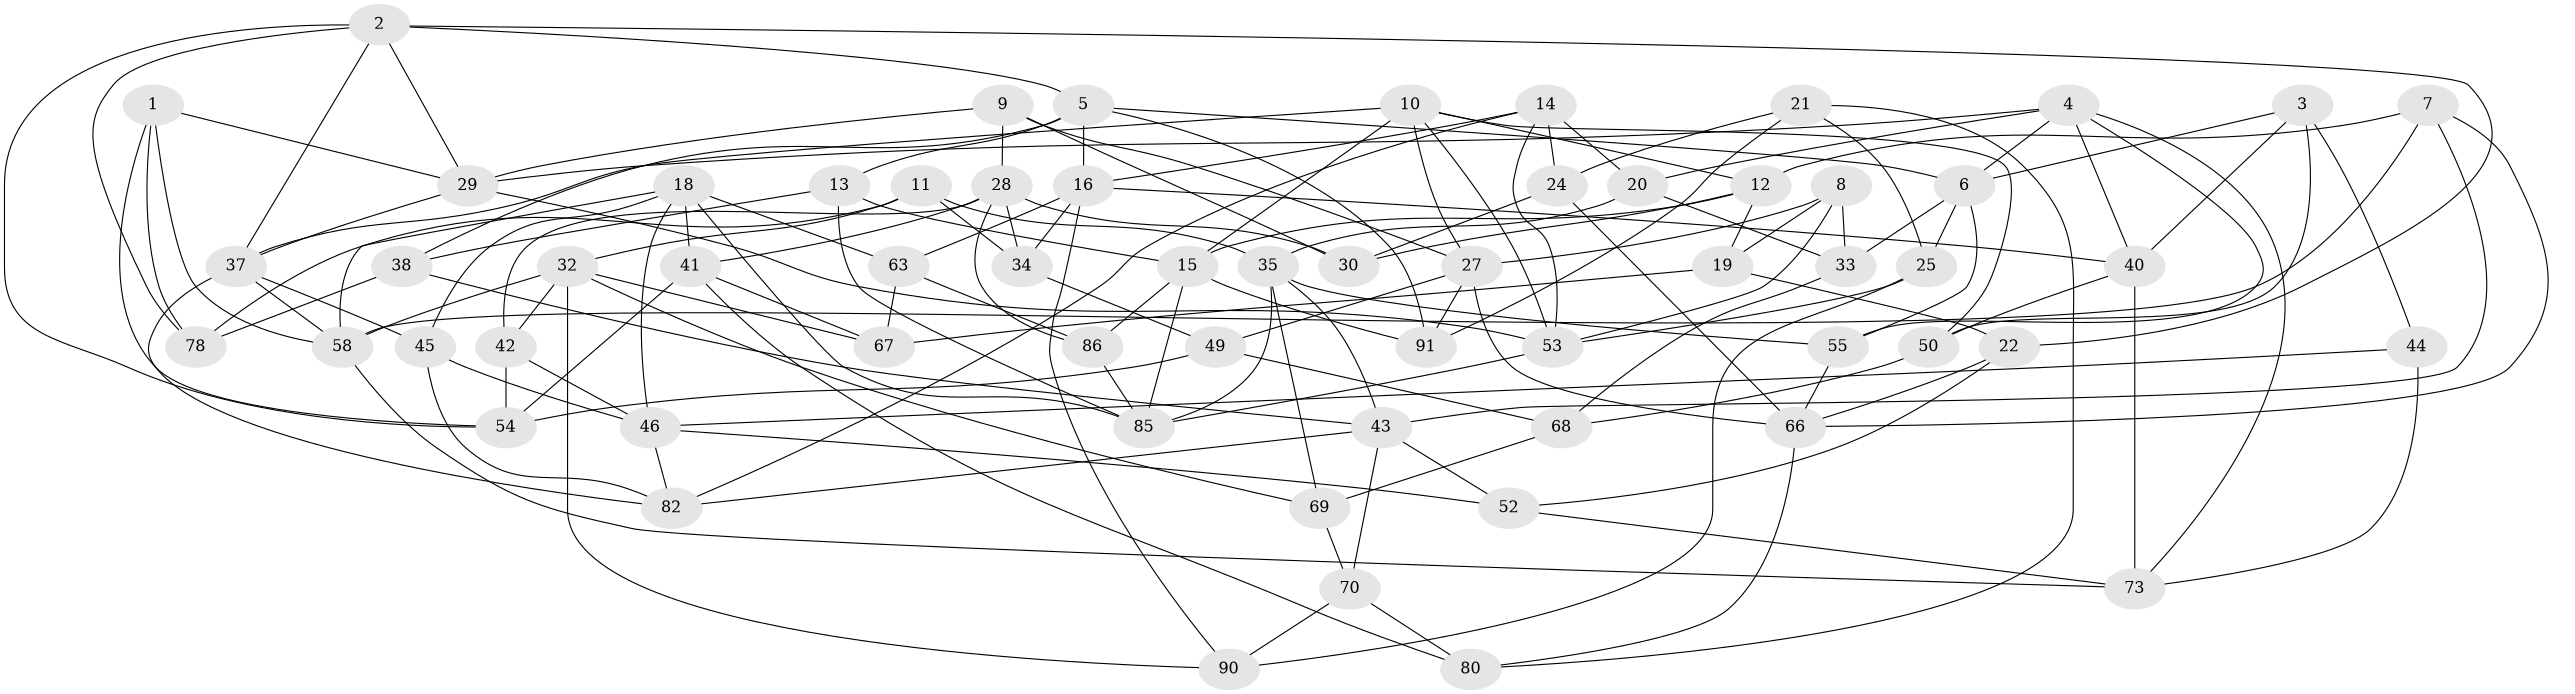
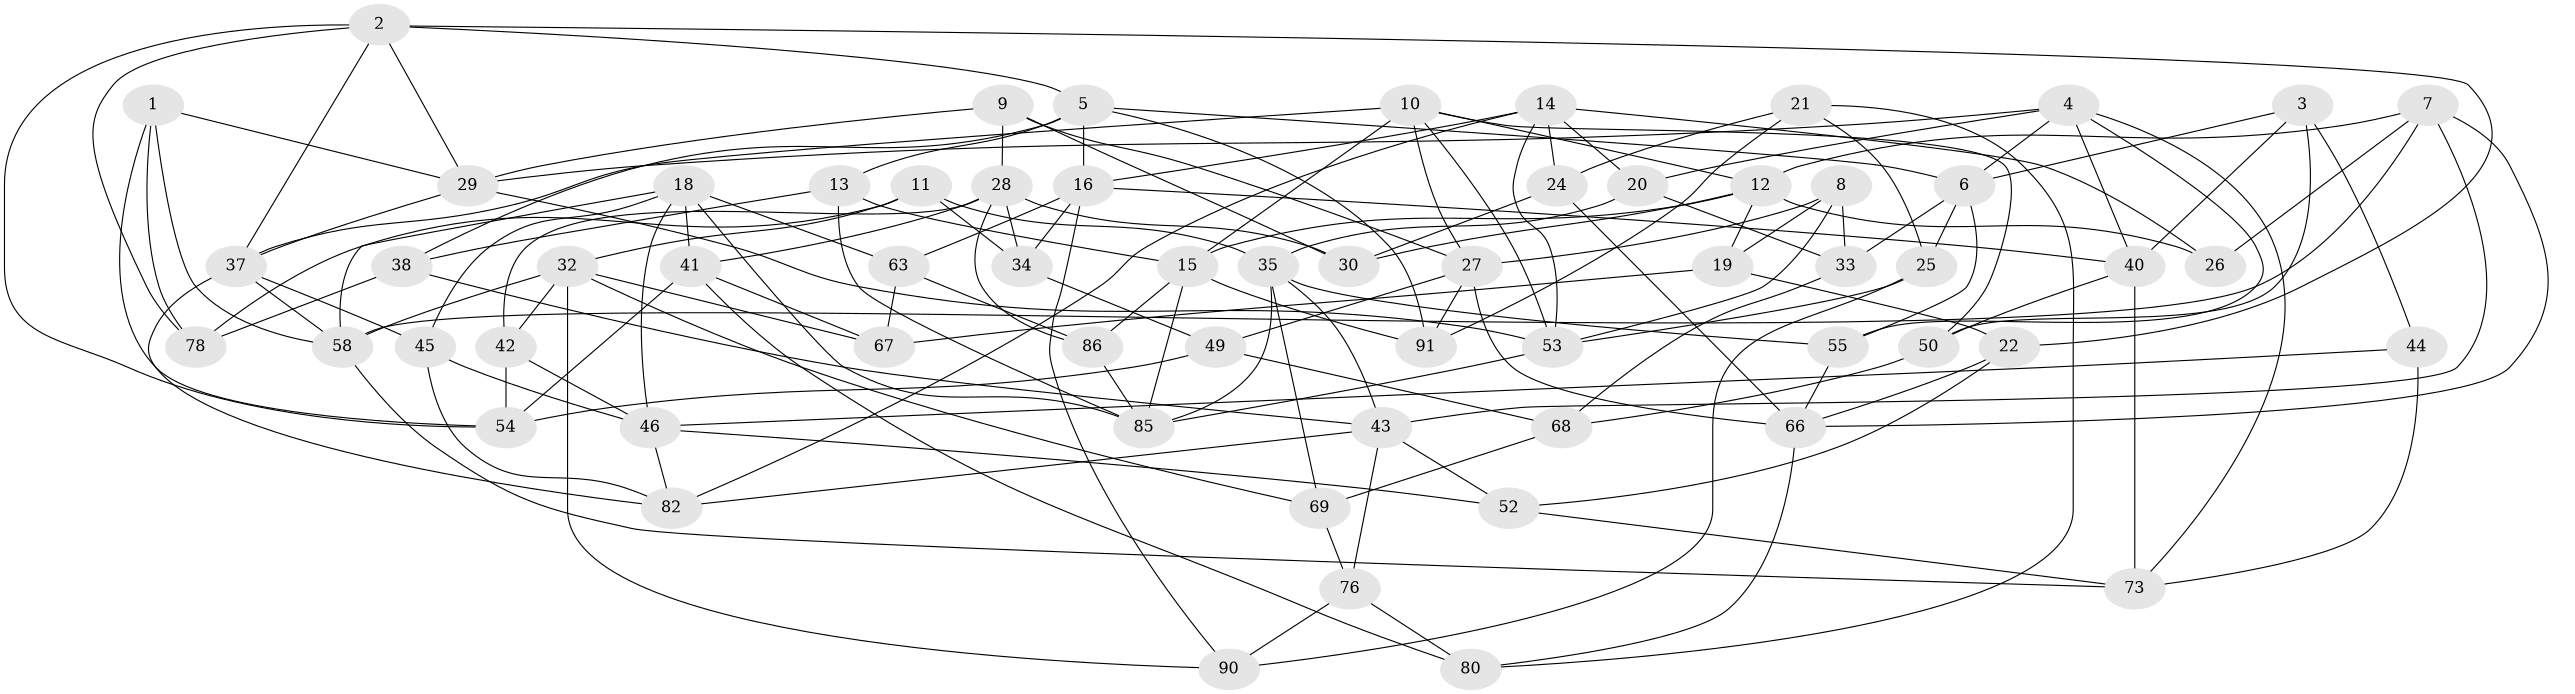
node "26": added
node "70": label "70" -> "76"
